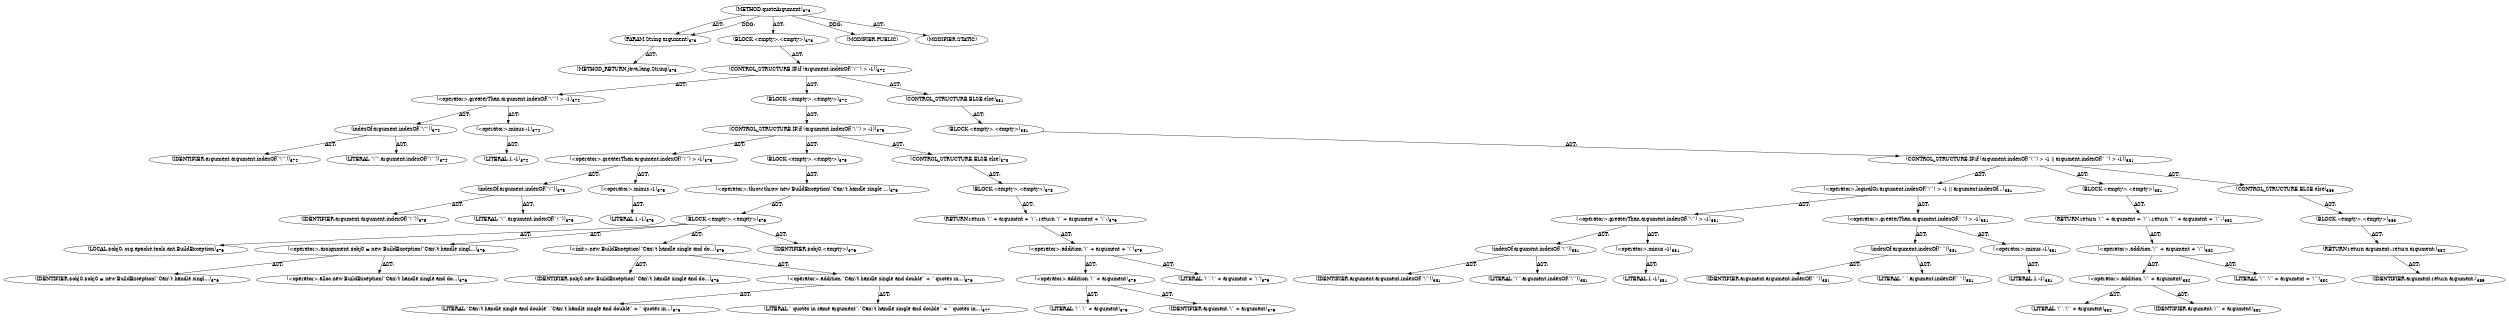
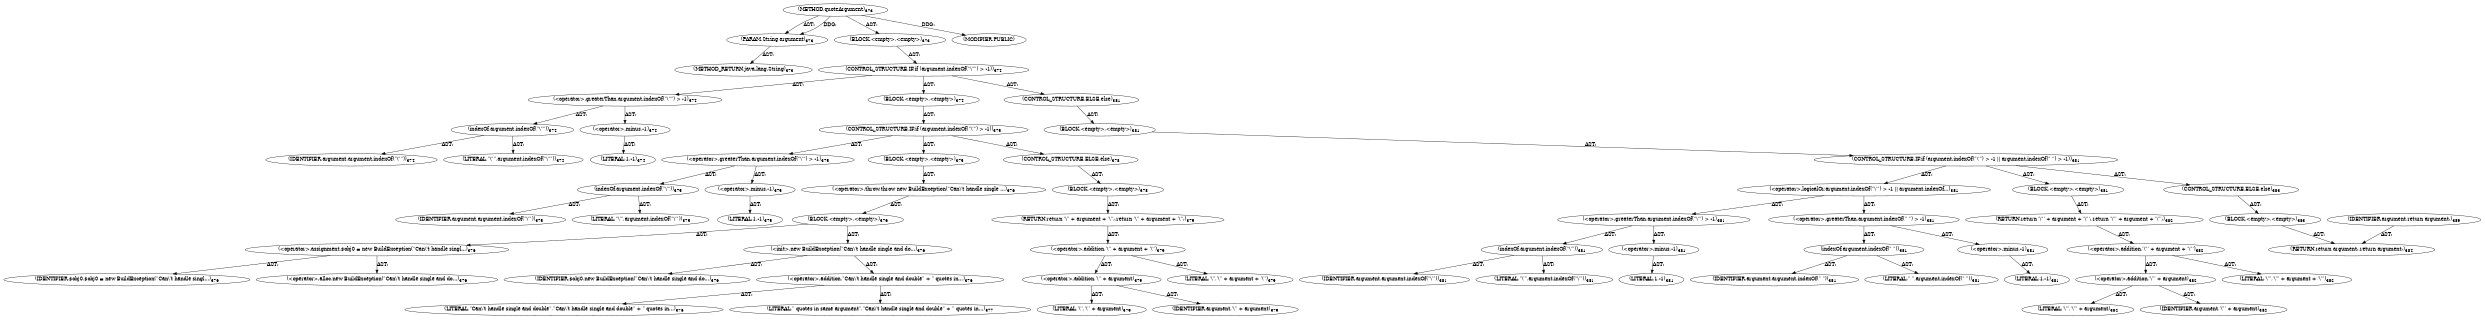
node "(MODIFIER,STATIC)": removed
node "(LOCAL,$obj0: org.apache.tools.ant.BuildException)": removed
node "(IDENTIFIER,$obj0,<empty>)": removed
edge "(RETURN,return argument;,return argument;)" -> "(IDENTIFIER,argument,return argument;)": reversed
